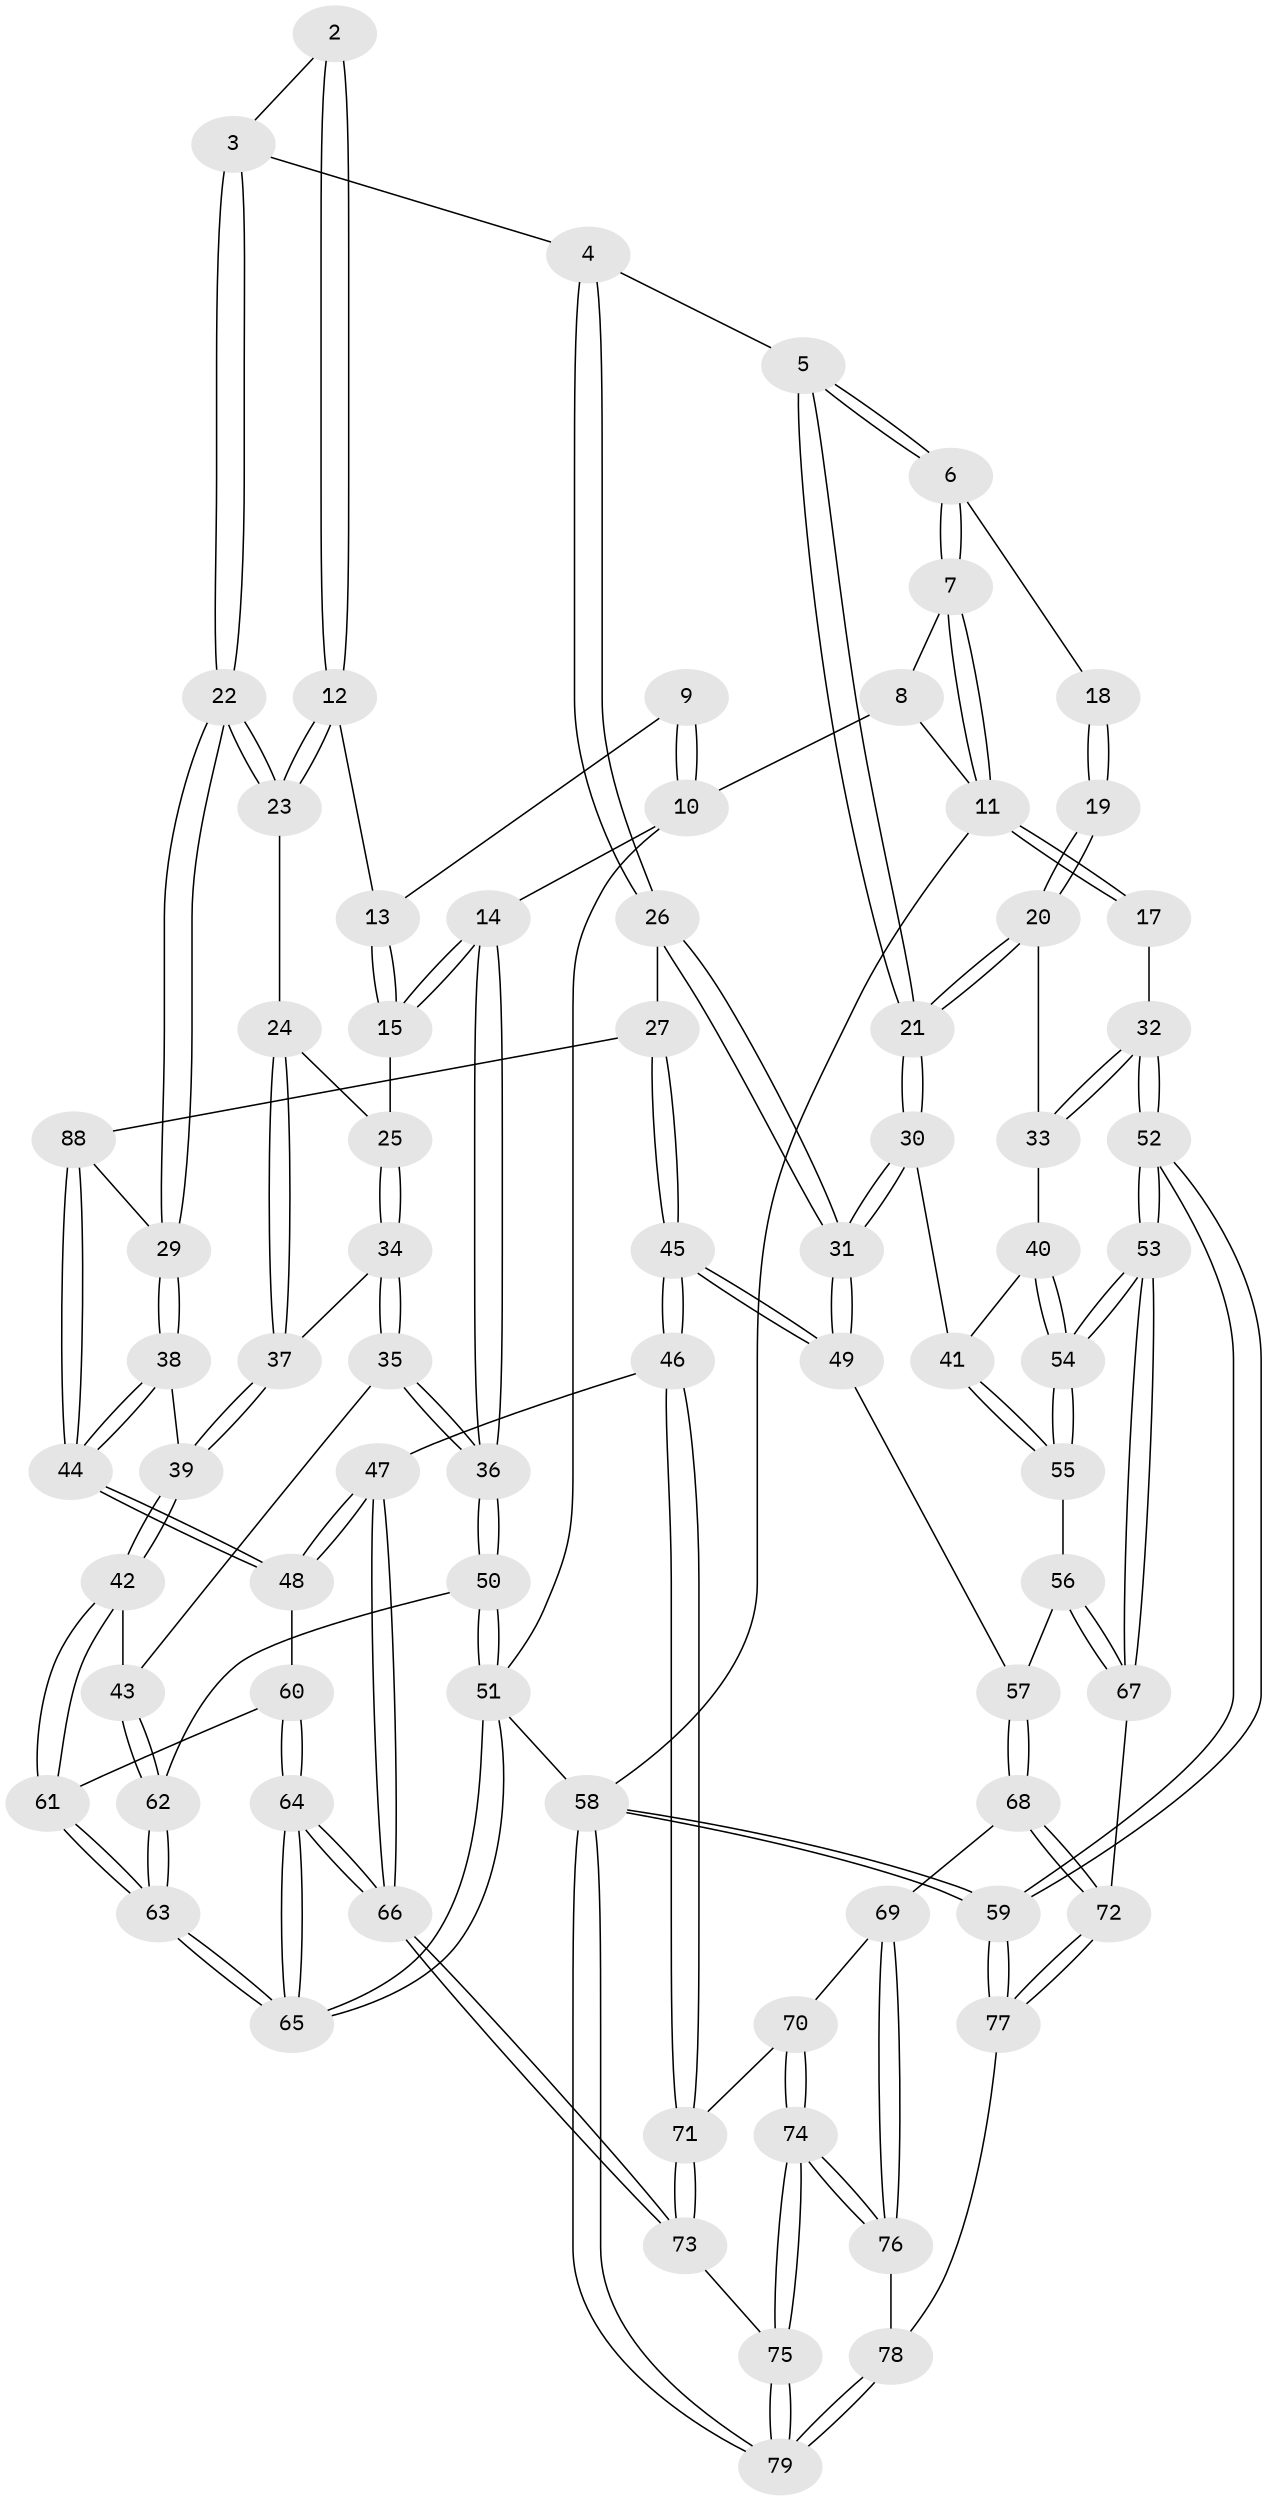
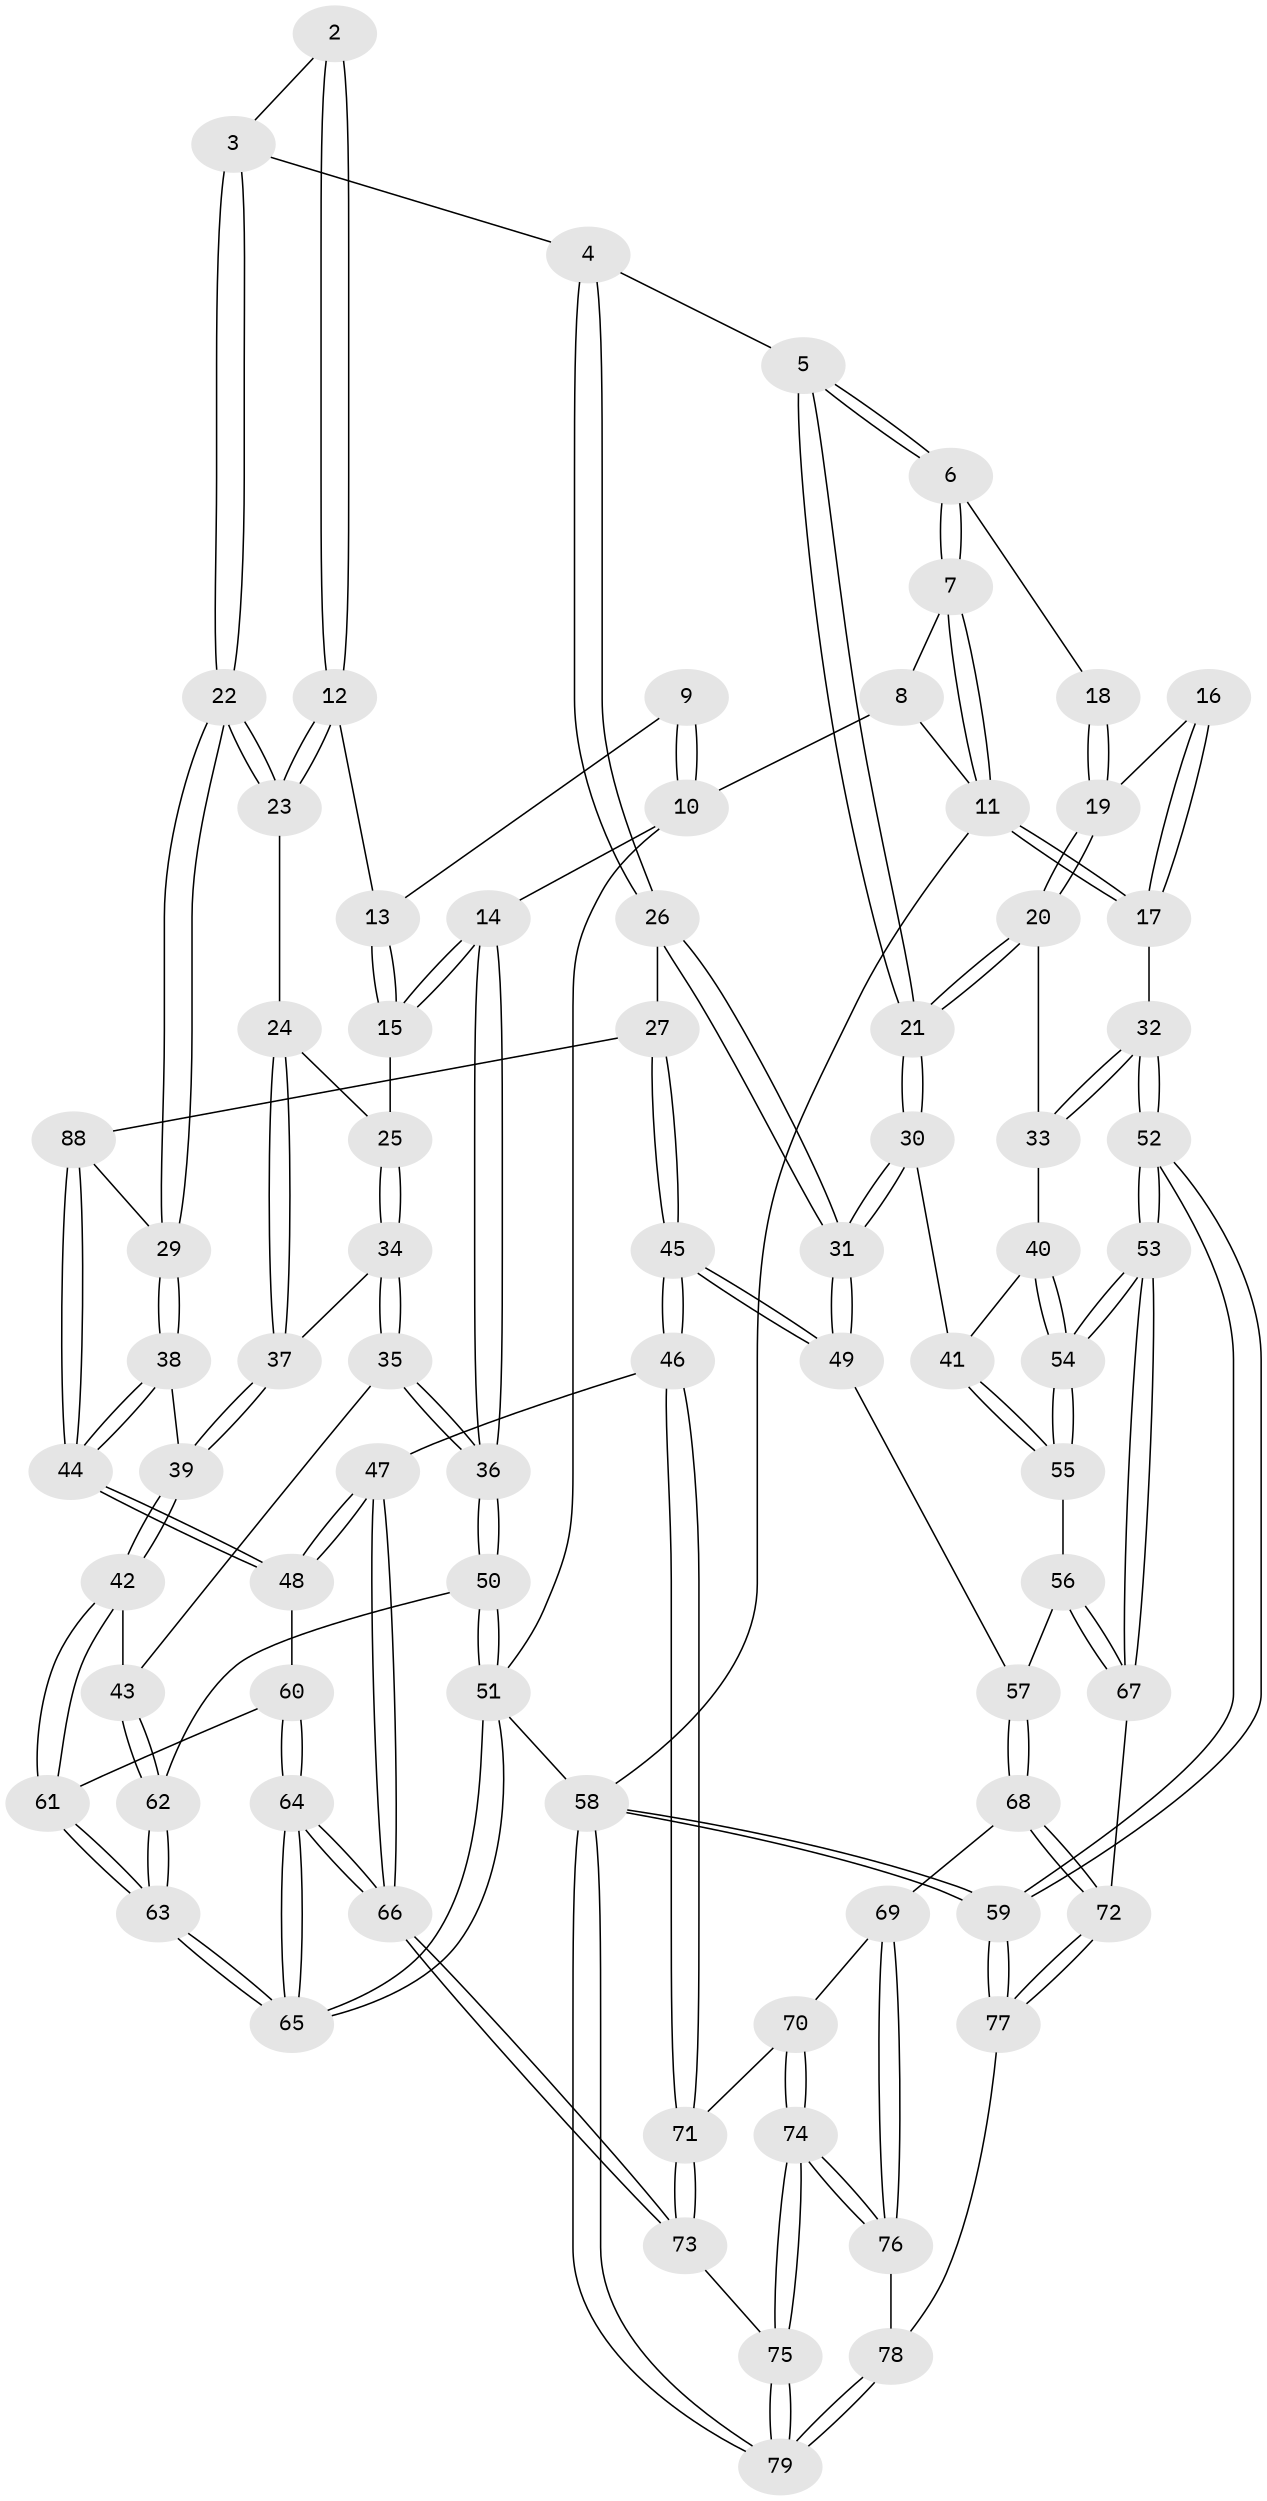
node "16": added
